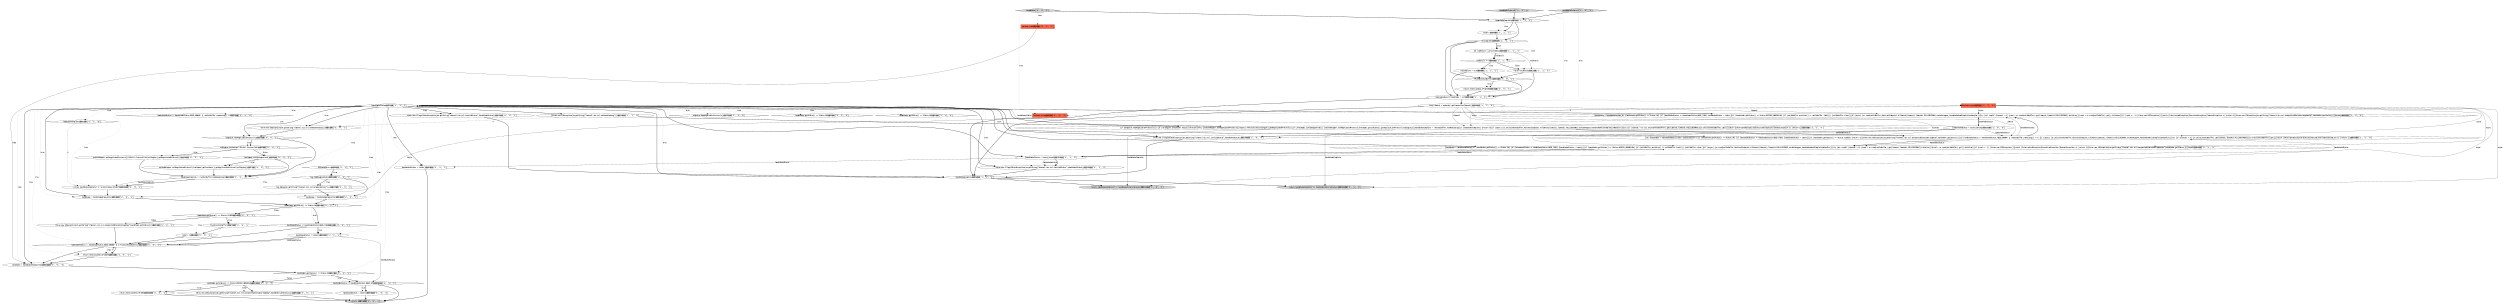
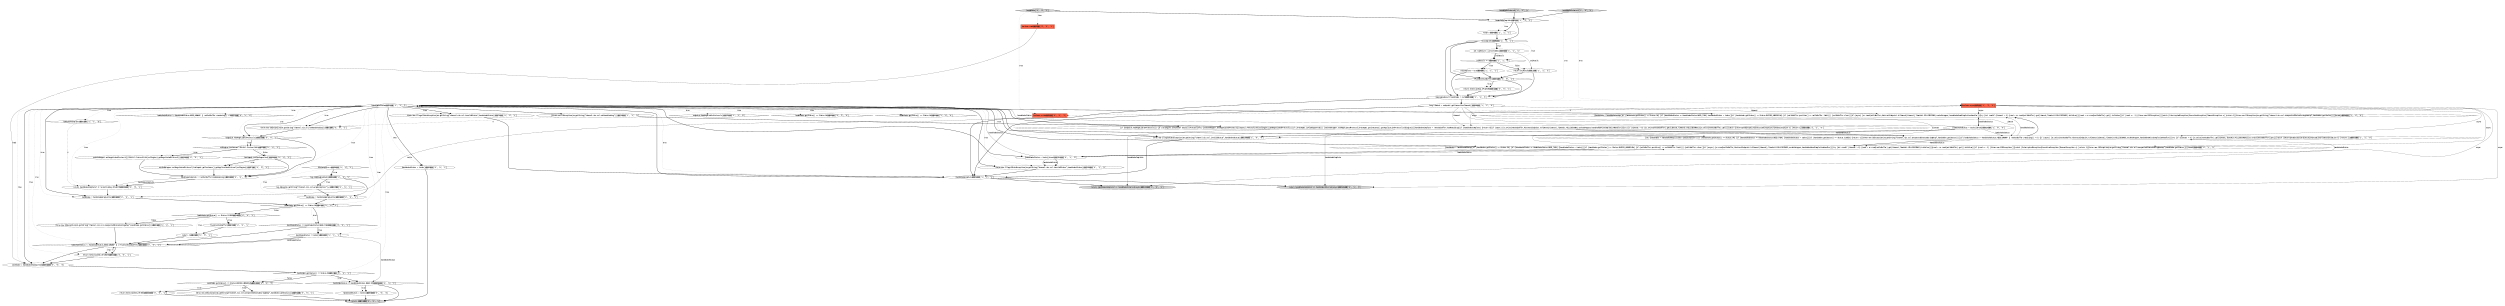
edge "{handshakeStatus = tasks()break}@@@134@@@['0', '1', '0']" -> "handshakeStatus = tasks()@@@69@@@['0', '0', '1']": now "{handshakeStatus = tasks()break}@@@134@@@['0', '1', '0']" -> "handshakeStatus@@@20@@@['1', '1', '1']"
